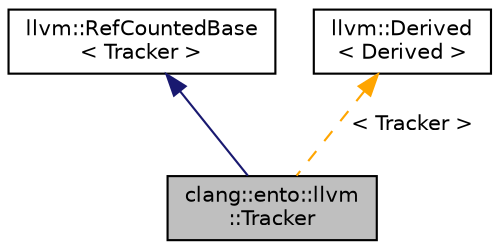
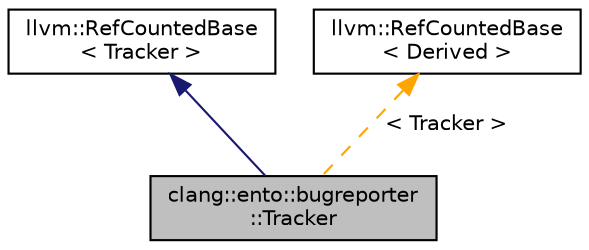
node "llvm::Derived < Derived >": label "llvm::Derived < Derived >" -> "llvm::RefCountedBase < Derived >"
node "clang::ento::llvm ::Tracker": label "clang::ento::llvm ::Tracker" -> "clang::ento::bugreporter ::Tracker"
